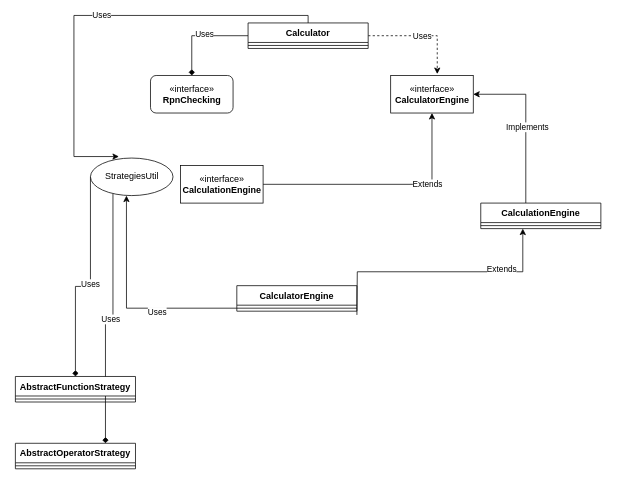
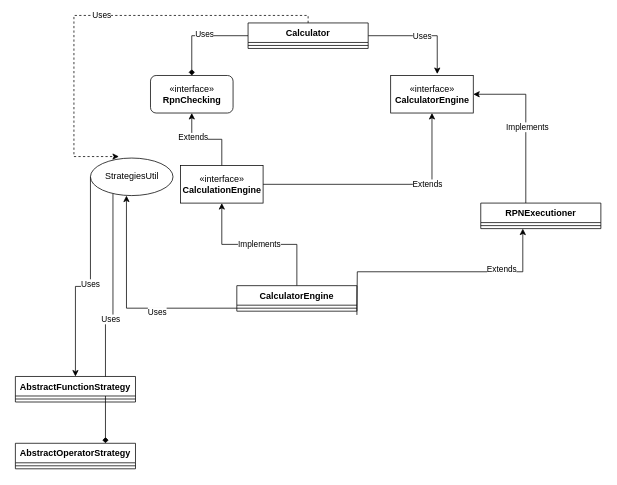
edge "Calculator" -> "StrategiesUtil": style solid -> dashed
edge "Calculator" -> "«interface» CalculatorEngine": style dashed -> solid
edge "«interface» CalculationEngine" -> "«interface» RpnChecking": added, label "Extends"
node "CalculationEngine": label "CalculationEngine" -> "RPNExecutioner"
edge "CalculatorEngine" -> "«interface» CalculationEngine": added, label "Implements"
edge "StrategiesUtil" -> "AbstractFunctionStrategy": arrowhead diamond -> classic
